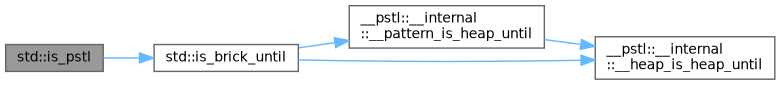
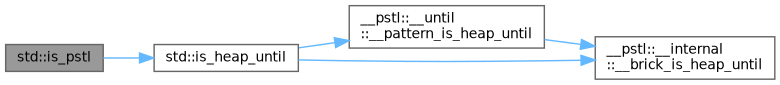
node "__pstl::__internal ::__pattern_is_heap_until": label "__pstl::__internal ::__pattern_is_heap_until" -> "__pstl::__until ::__pattern_is_heap_until"
node "std::is_brick_until": label "std::is_brick_until" -> "std::is_heap_until"
node "__pstl::__internal ::__heap_is_heap_until": label "__pstl::__internal ::__heap_is_heap_until" -> "__pstl::__internal ::__brick_is_heap_until"
